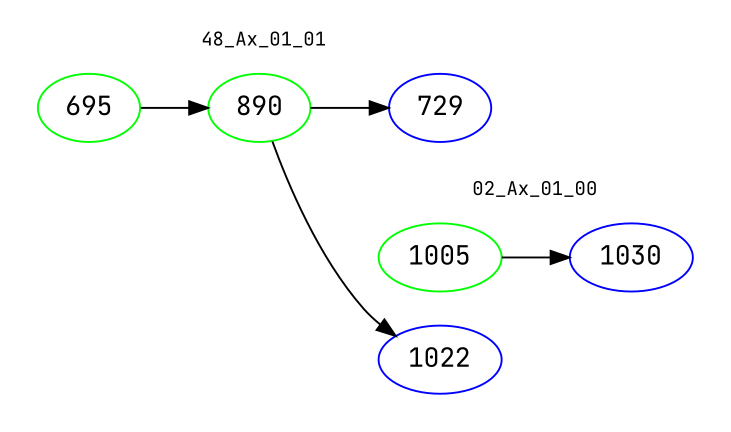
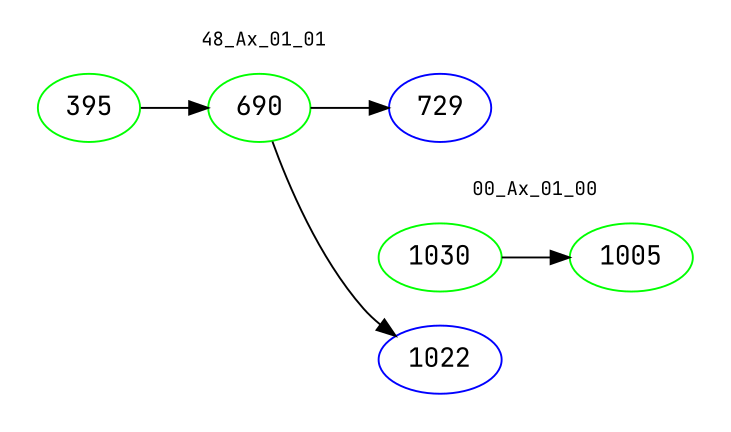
node "695": label "695" -> "395"
node "890": label "890" -> "690"
cluster "02_Ax_01_00": label "02_Ax_01_00" -> "00_Ax_01_00"
edge "1005" -> "1030": reversed
node "1030": color blue -> green
